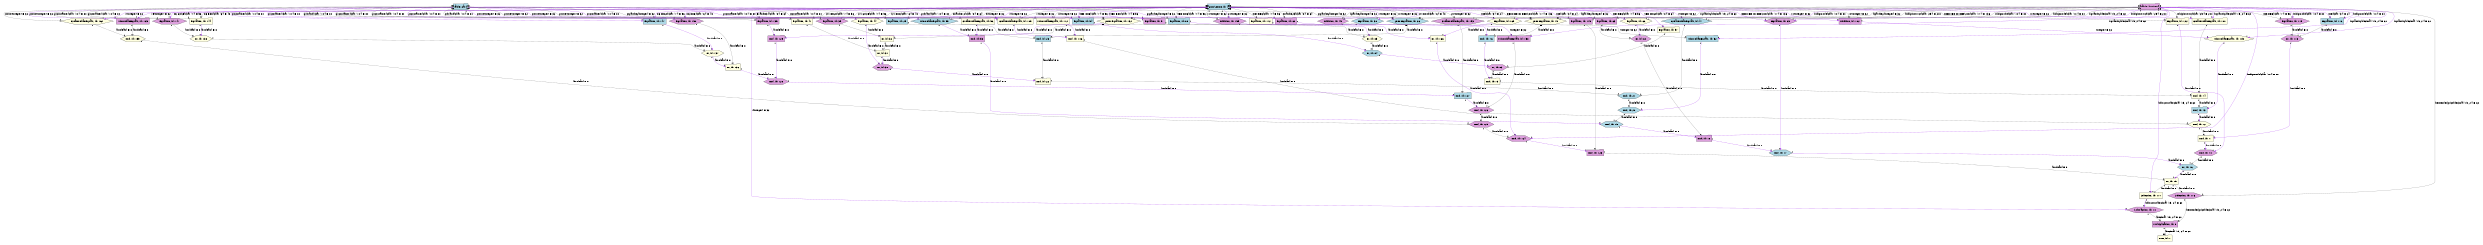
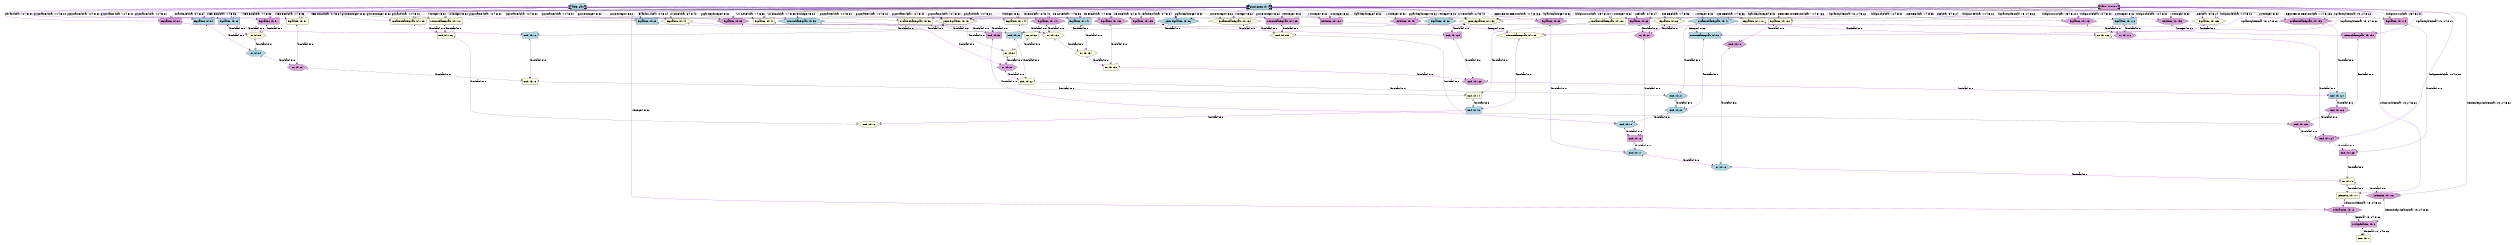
edge "table: part" -> "EqualsTo, id: 97": added, label "p_container[char (10)] = 80"
node "And, id: 71": removed
